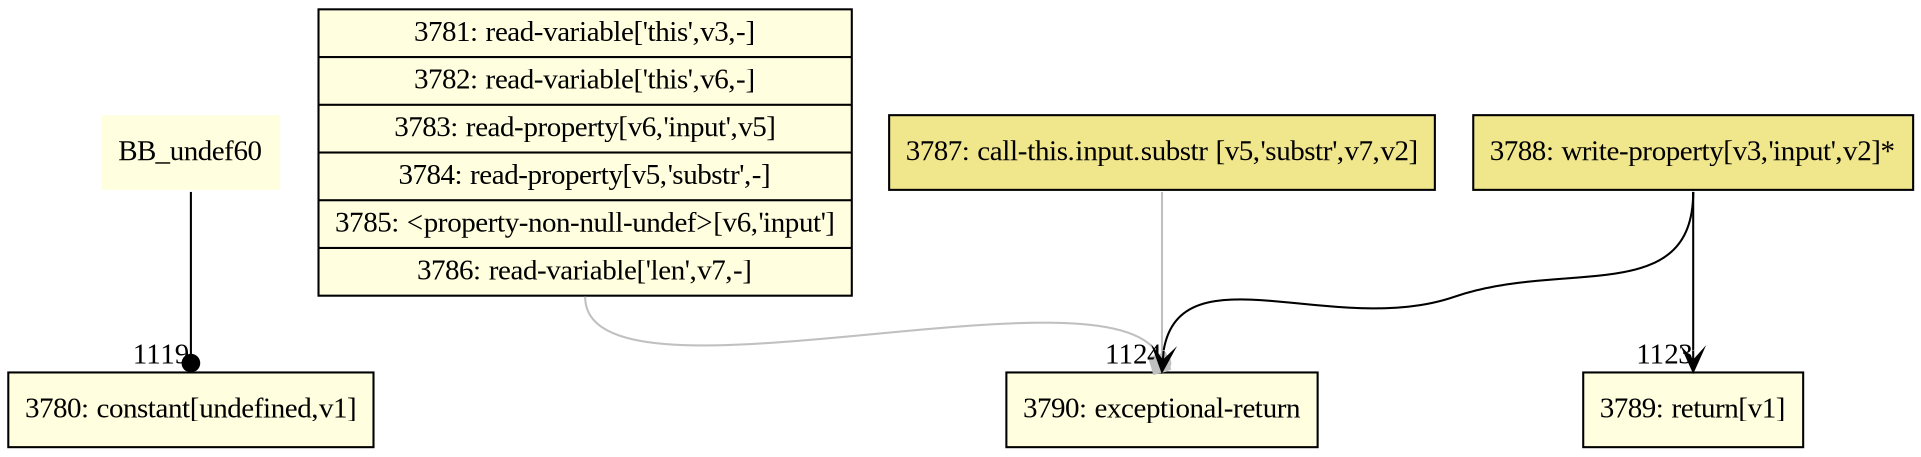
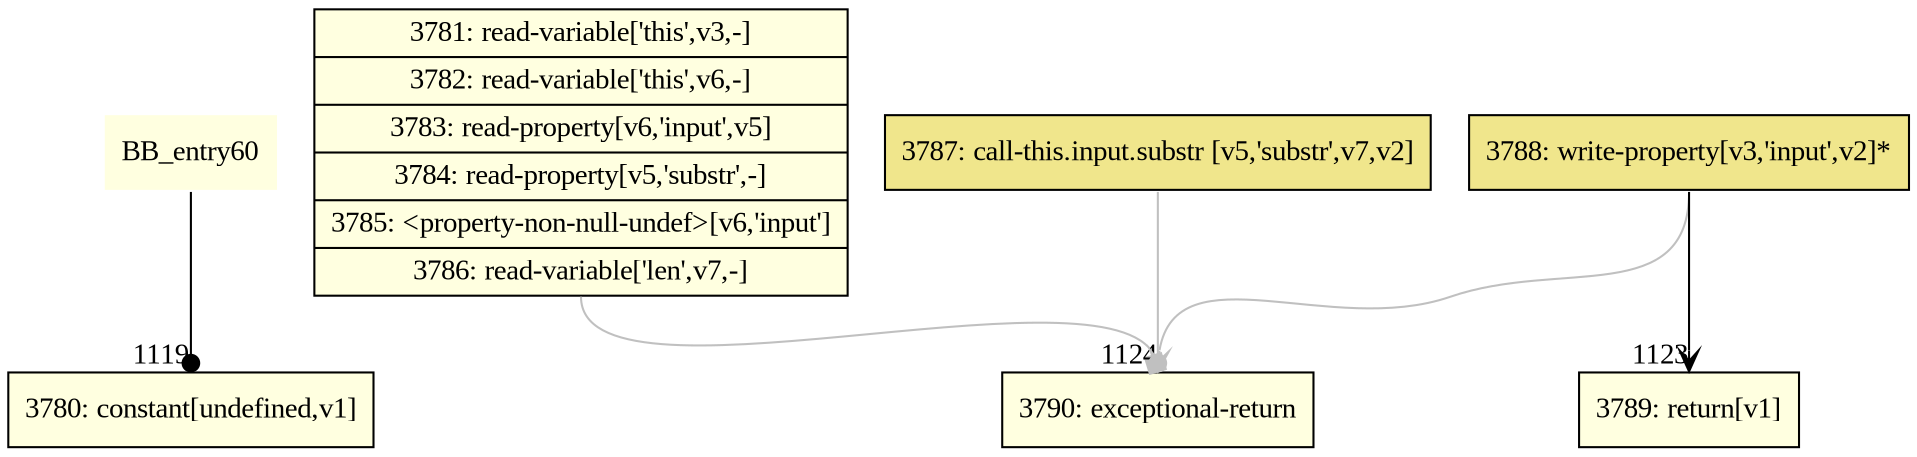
node "BB_undef60": label "BB_undef60" -> "BB_entry60"
edge "3788: write-property[v3,'input',v2]*" -> "3790: exceptional-return": color black -> gray
